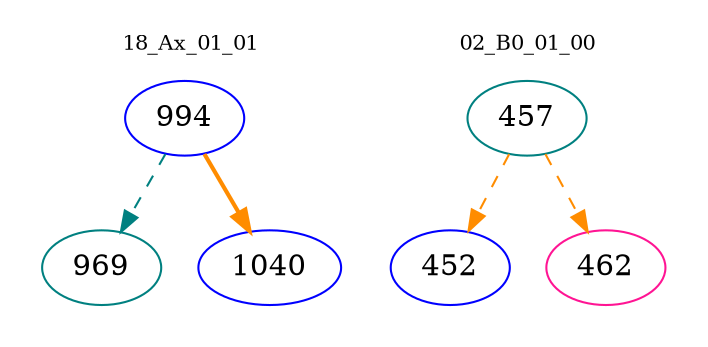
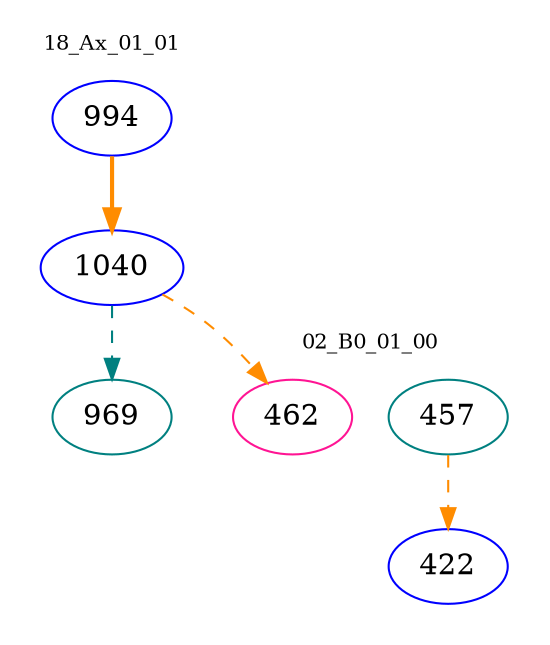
edge "994" -> "969": now "1040" -> "969"
edge "457" -> "462": now "1040" -> "462"
node "452": label "452" -> "422"
